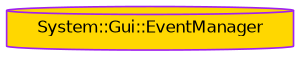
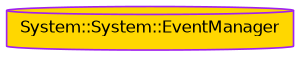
node "System::Gui::EventManager": label "System::Gui::EventManager" -> "System::System::EventManager"
